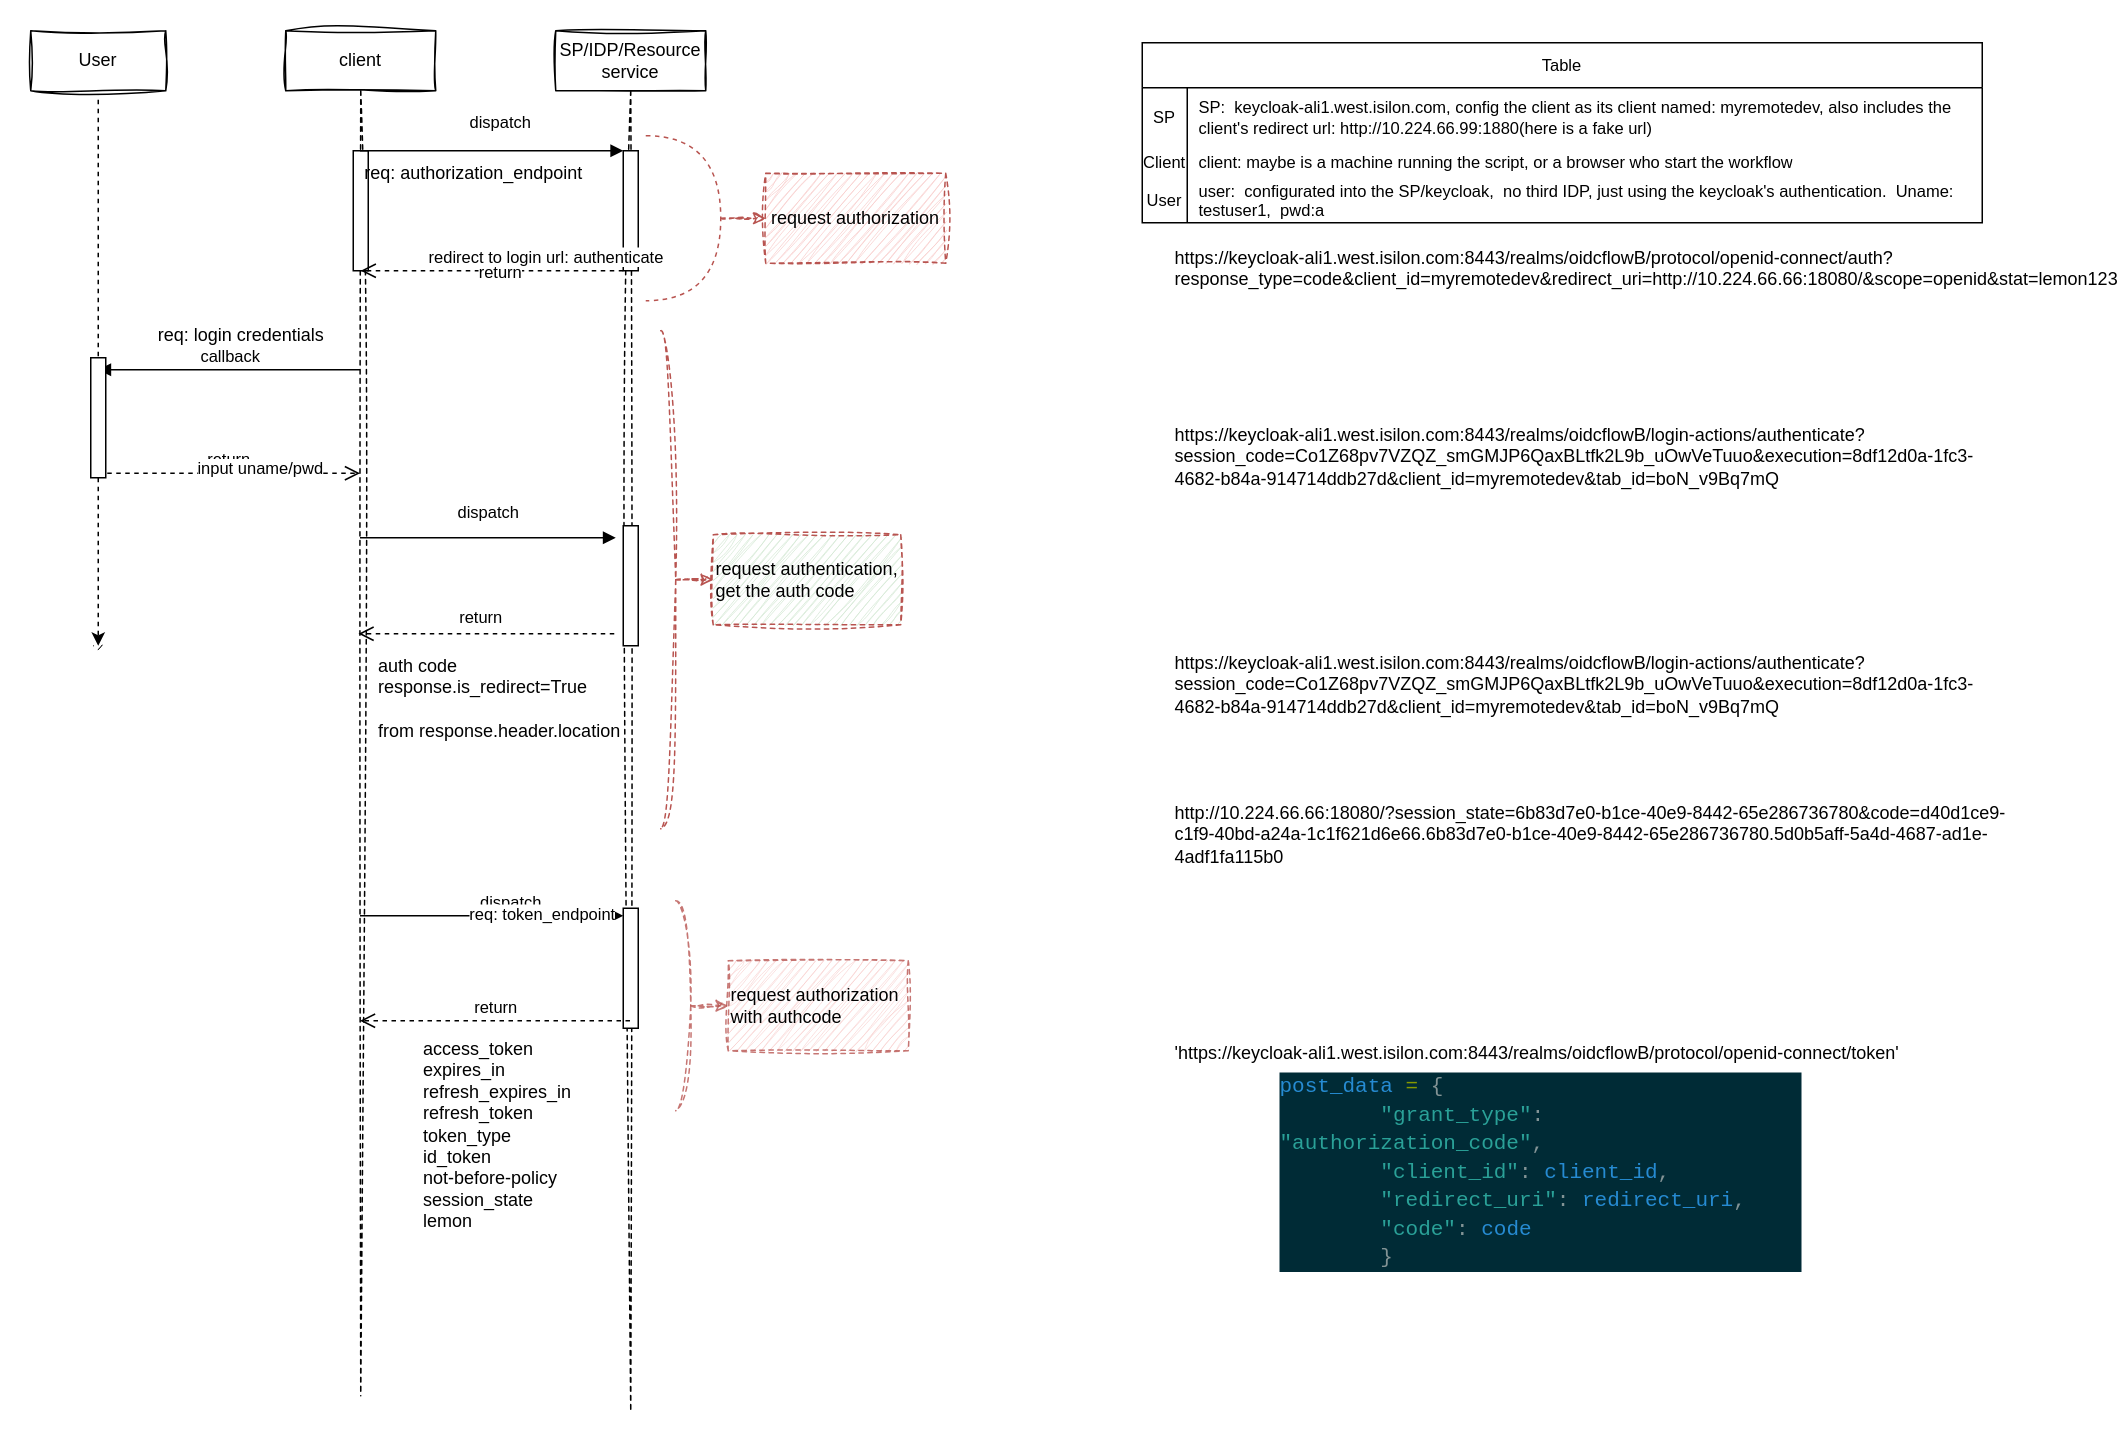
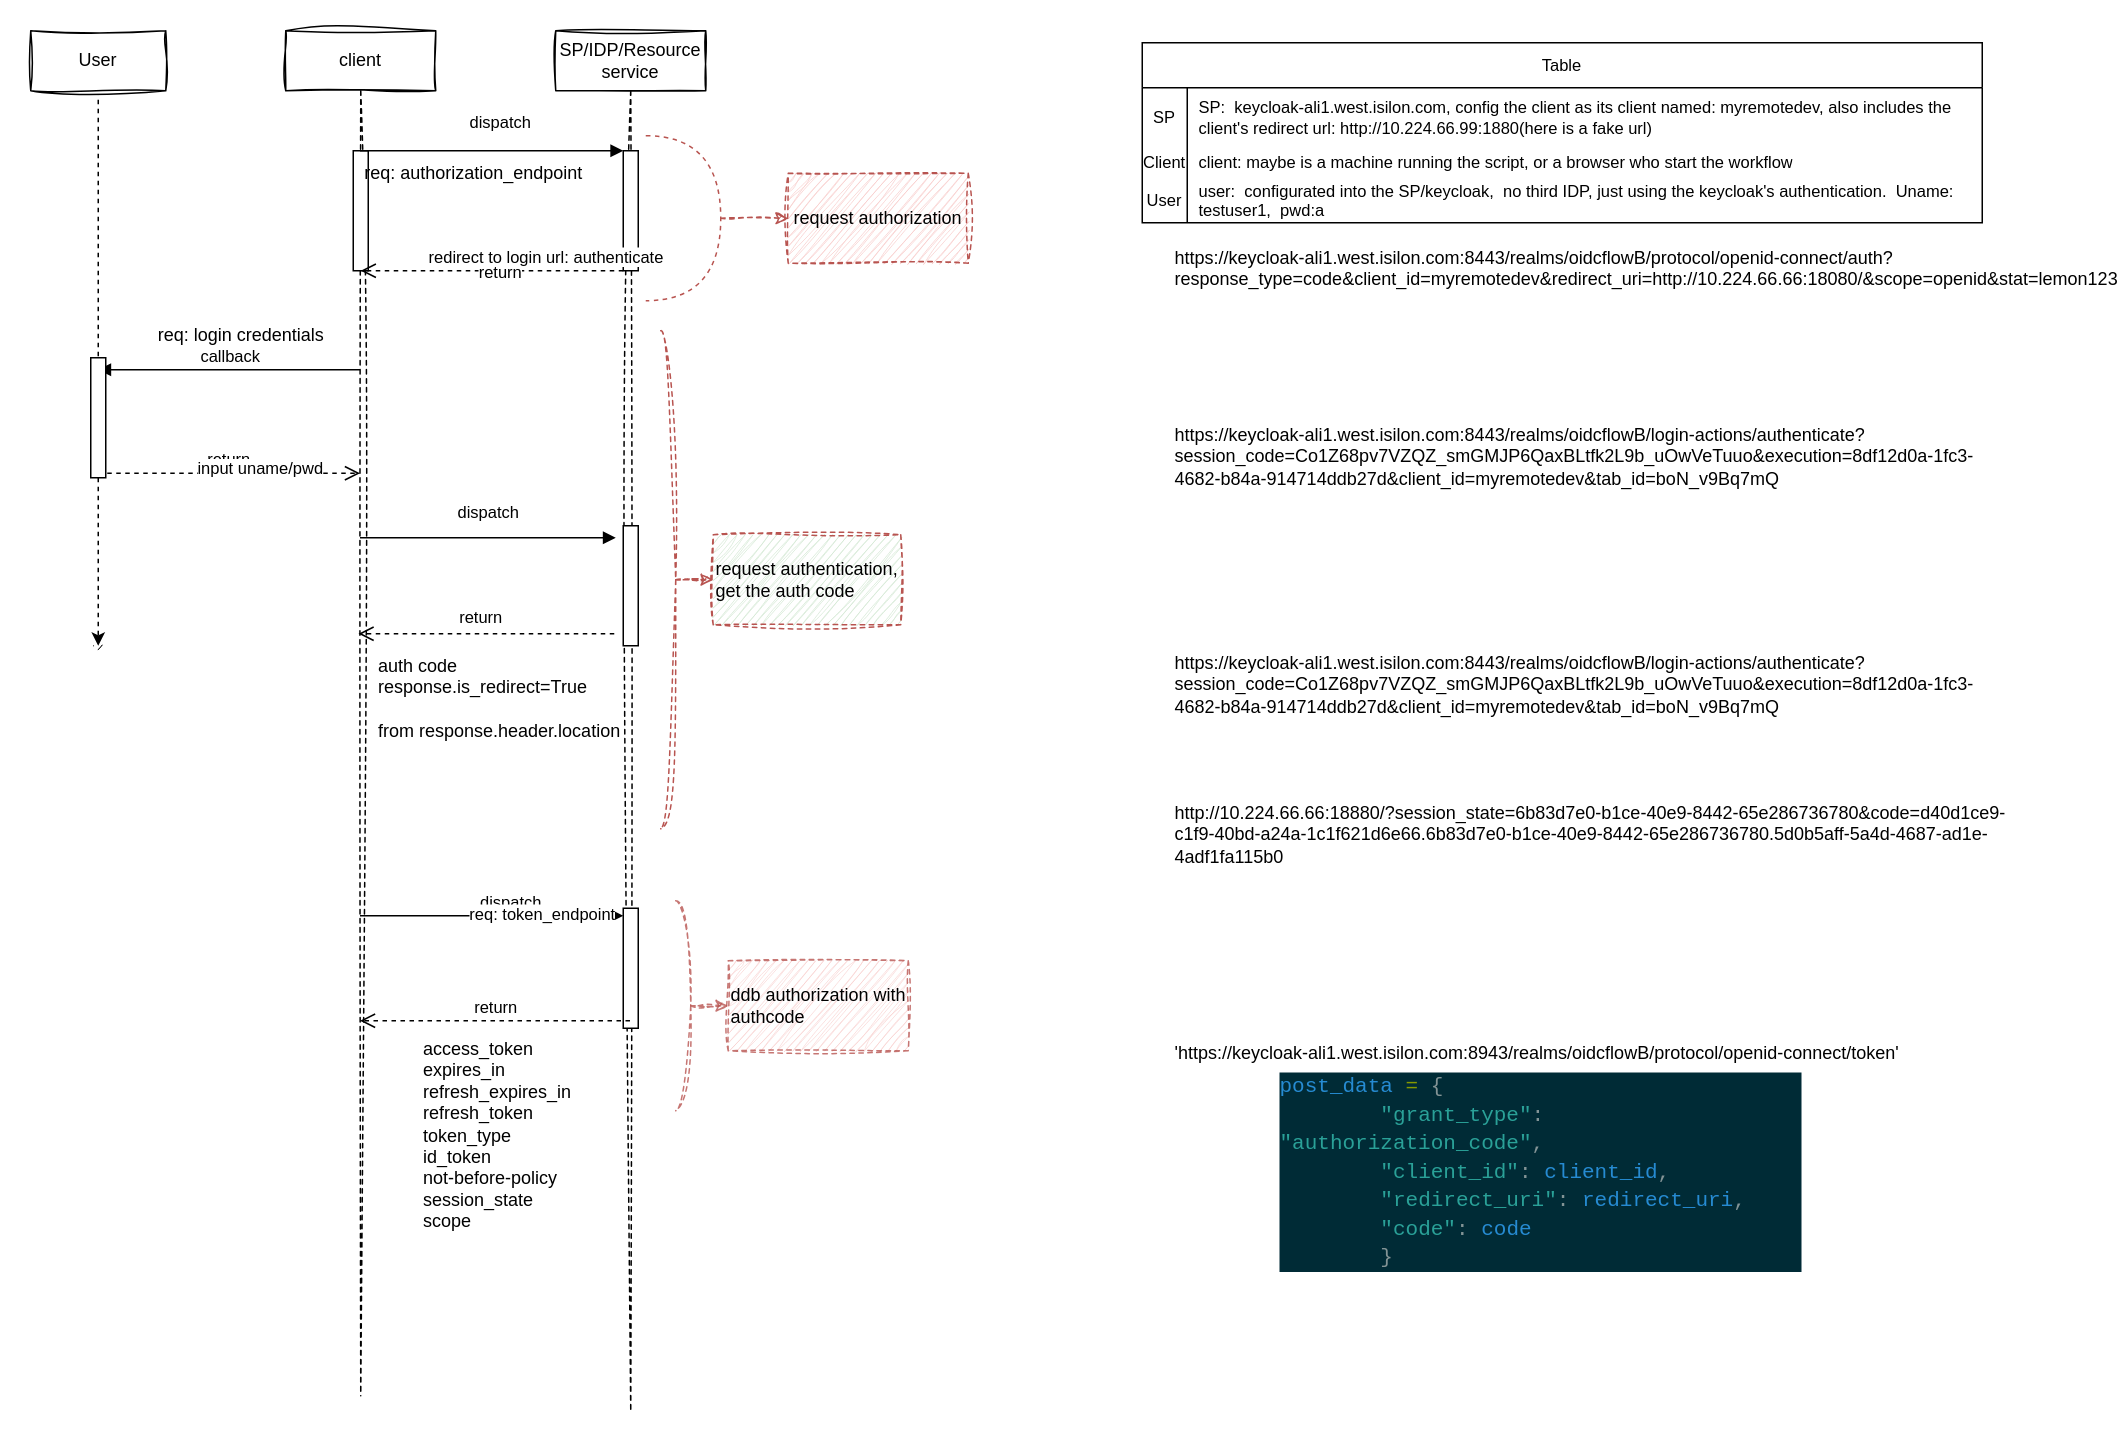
node "request authorization": moved (856, 218) -> (878, 218)
node "http://10.224.66.66:18080/?session_state=6b83d7e0-b1ce-40e9-8442-65e286736780&code=d40d1ce9-c1f9-40bd-a24a-1c1f621d6e66.6b83d7e0-b1ce-40e9-8442-65e286736780.5d0b5aff-5a4d-4687-ad1e-4adf1fa115b0": label "http://10.224.66.66:18080/?session_state=6b83d7e0-b1ce-40e9-8442-65e286736780&code=d40d1ce9-c1f9-40bd-a24a-1c1f621d6e66.6b83d7e0-b1ce-40e9-8442-65e286736780.5d0b5aff-5a4d-4687-ad1e-4adf1fa115b0" -> "http://10.224.66.66:18880/?session_state=6b83d7e0-b1ce-40e9-8442-65e286736780&code=d40d1ce9-c1f9-40bd-a24a-1c1f621d6e66.6b83d7e0-b1ce-40e9-8442-65e286736780.5d0b5aff-5a4d-4687-ad1e-4adf1fa115b0"
node "request authorization with authcode": label "request authorization with authcode" -> "ddb authorization with authcode"
node "'https://keycloak-ali1.west.isilon.com:8443/realms/oidcflowB/protocol/openid-connect/token'": label "'https://keycloak-ali1.west.isilon.com:8443/realms/oidcflowB/protocol/openid-connect/token'" -> "'https://keycloak-ali1.west.isilon.com:8943/realms/oidcflowB/protocol/openid-connect/token'"
node "access_token expires_in refresh_expires_in refresh_token token_type id_token not-before-policy session_state lemon": label "access_token expires_in refresh_expires_in refresh_token token_type id_token not-before-policy session_state lemon" -> "access_token expires_in refresh_expires_in refresh_token token_type id_token not-before-policy session_state scope"
